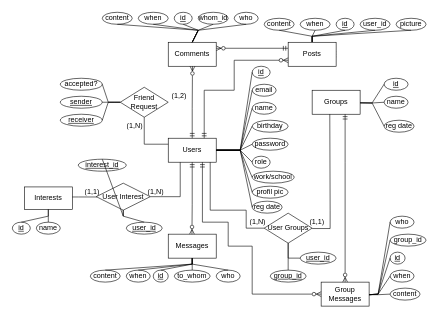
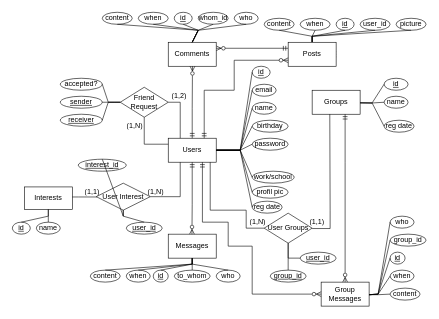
edge "Friend Request" -- "Users": added
edge "Users" -- "role": removed
node "role": removed
